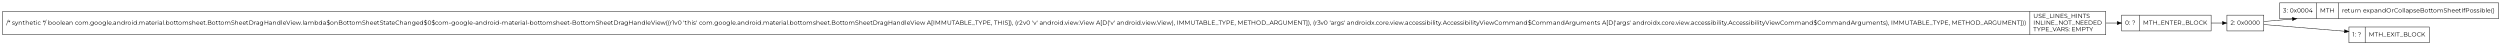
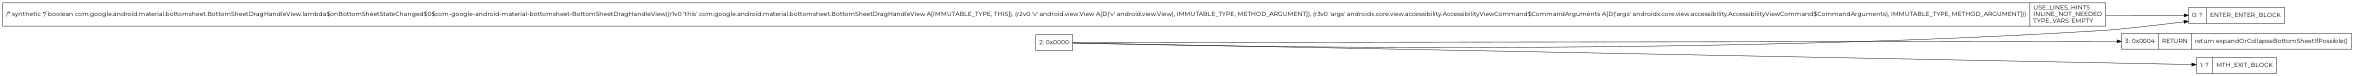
node "3: 0x0004": text "MTH" -> "RETURN"
node "0: ?": text "MTH_ENTER_BLOCK" -> "ENTER_ENTER_BLOCK"
edge "0: ?" -> "2: 0x0000": reversed
